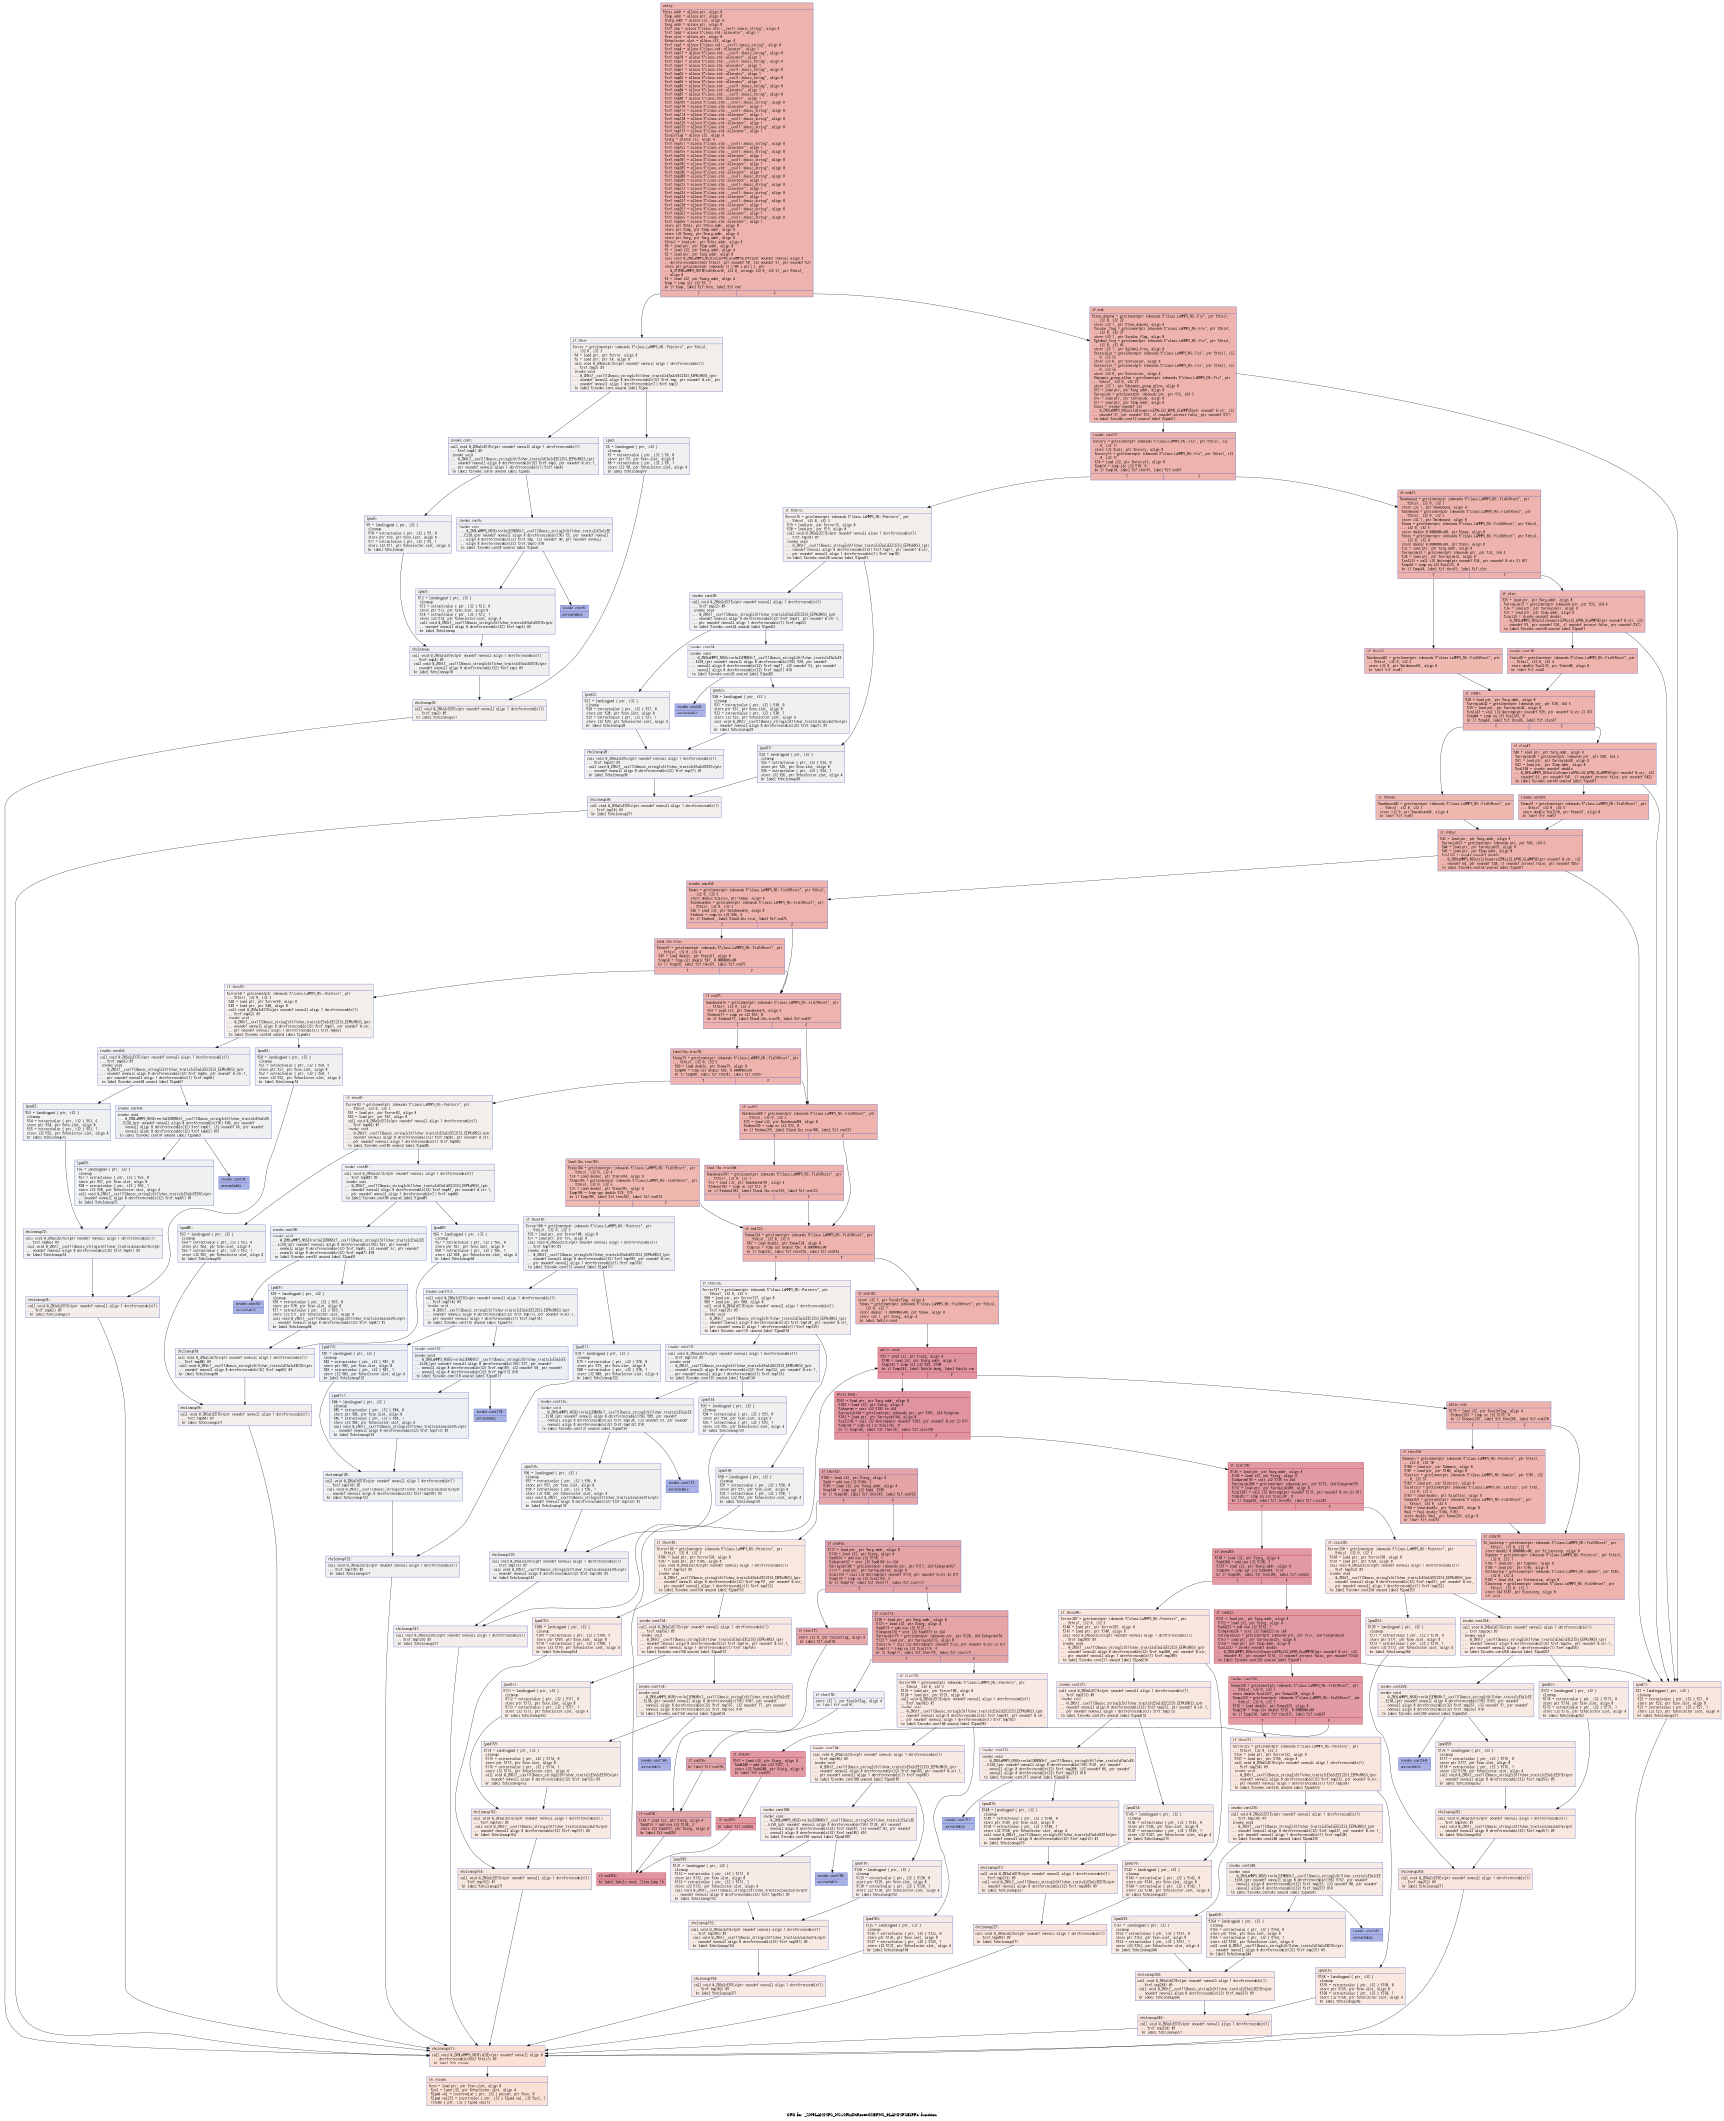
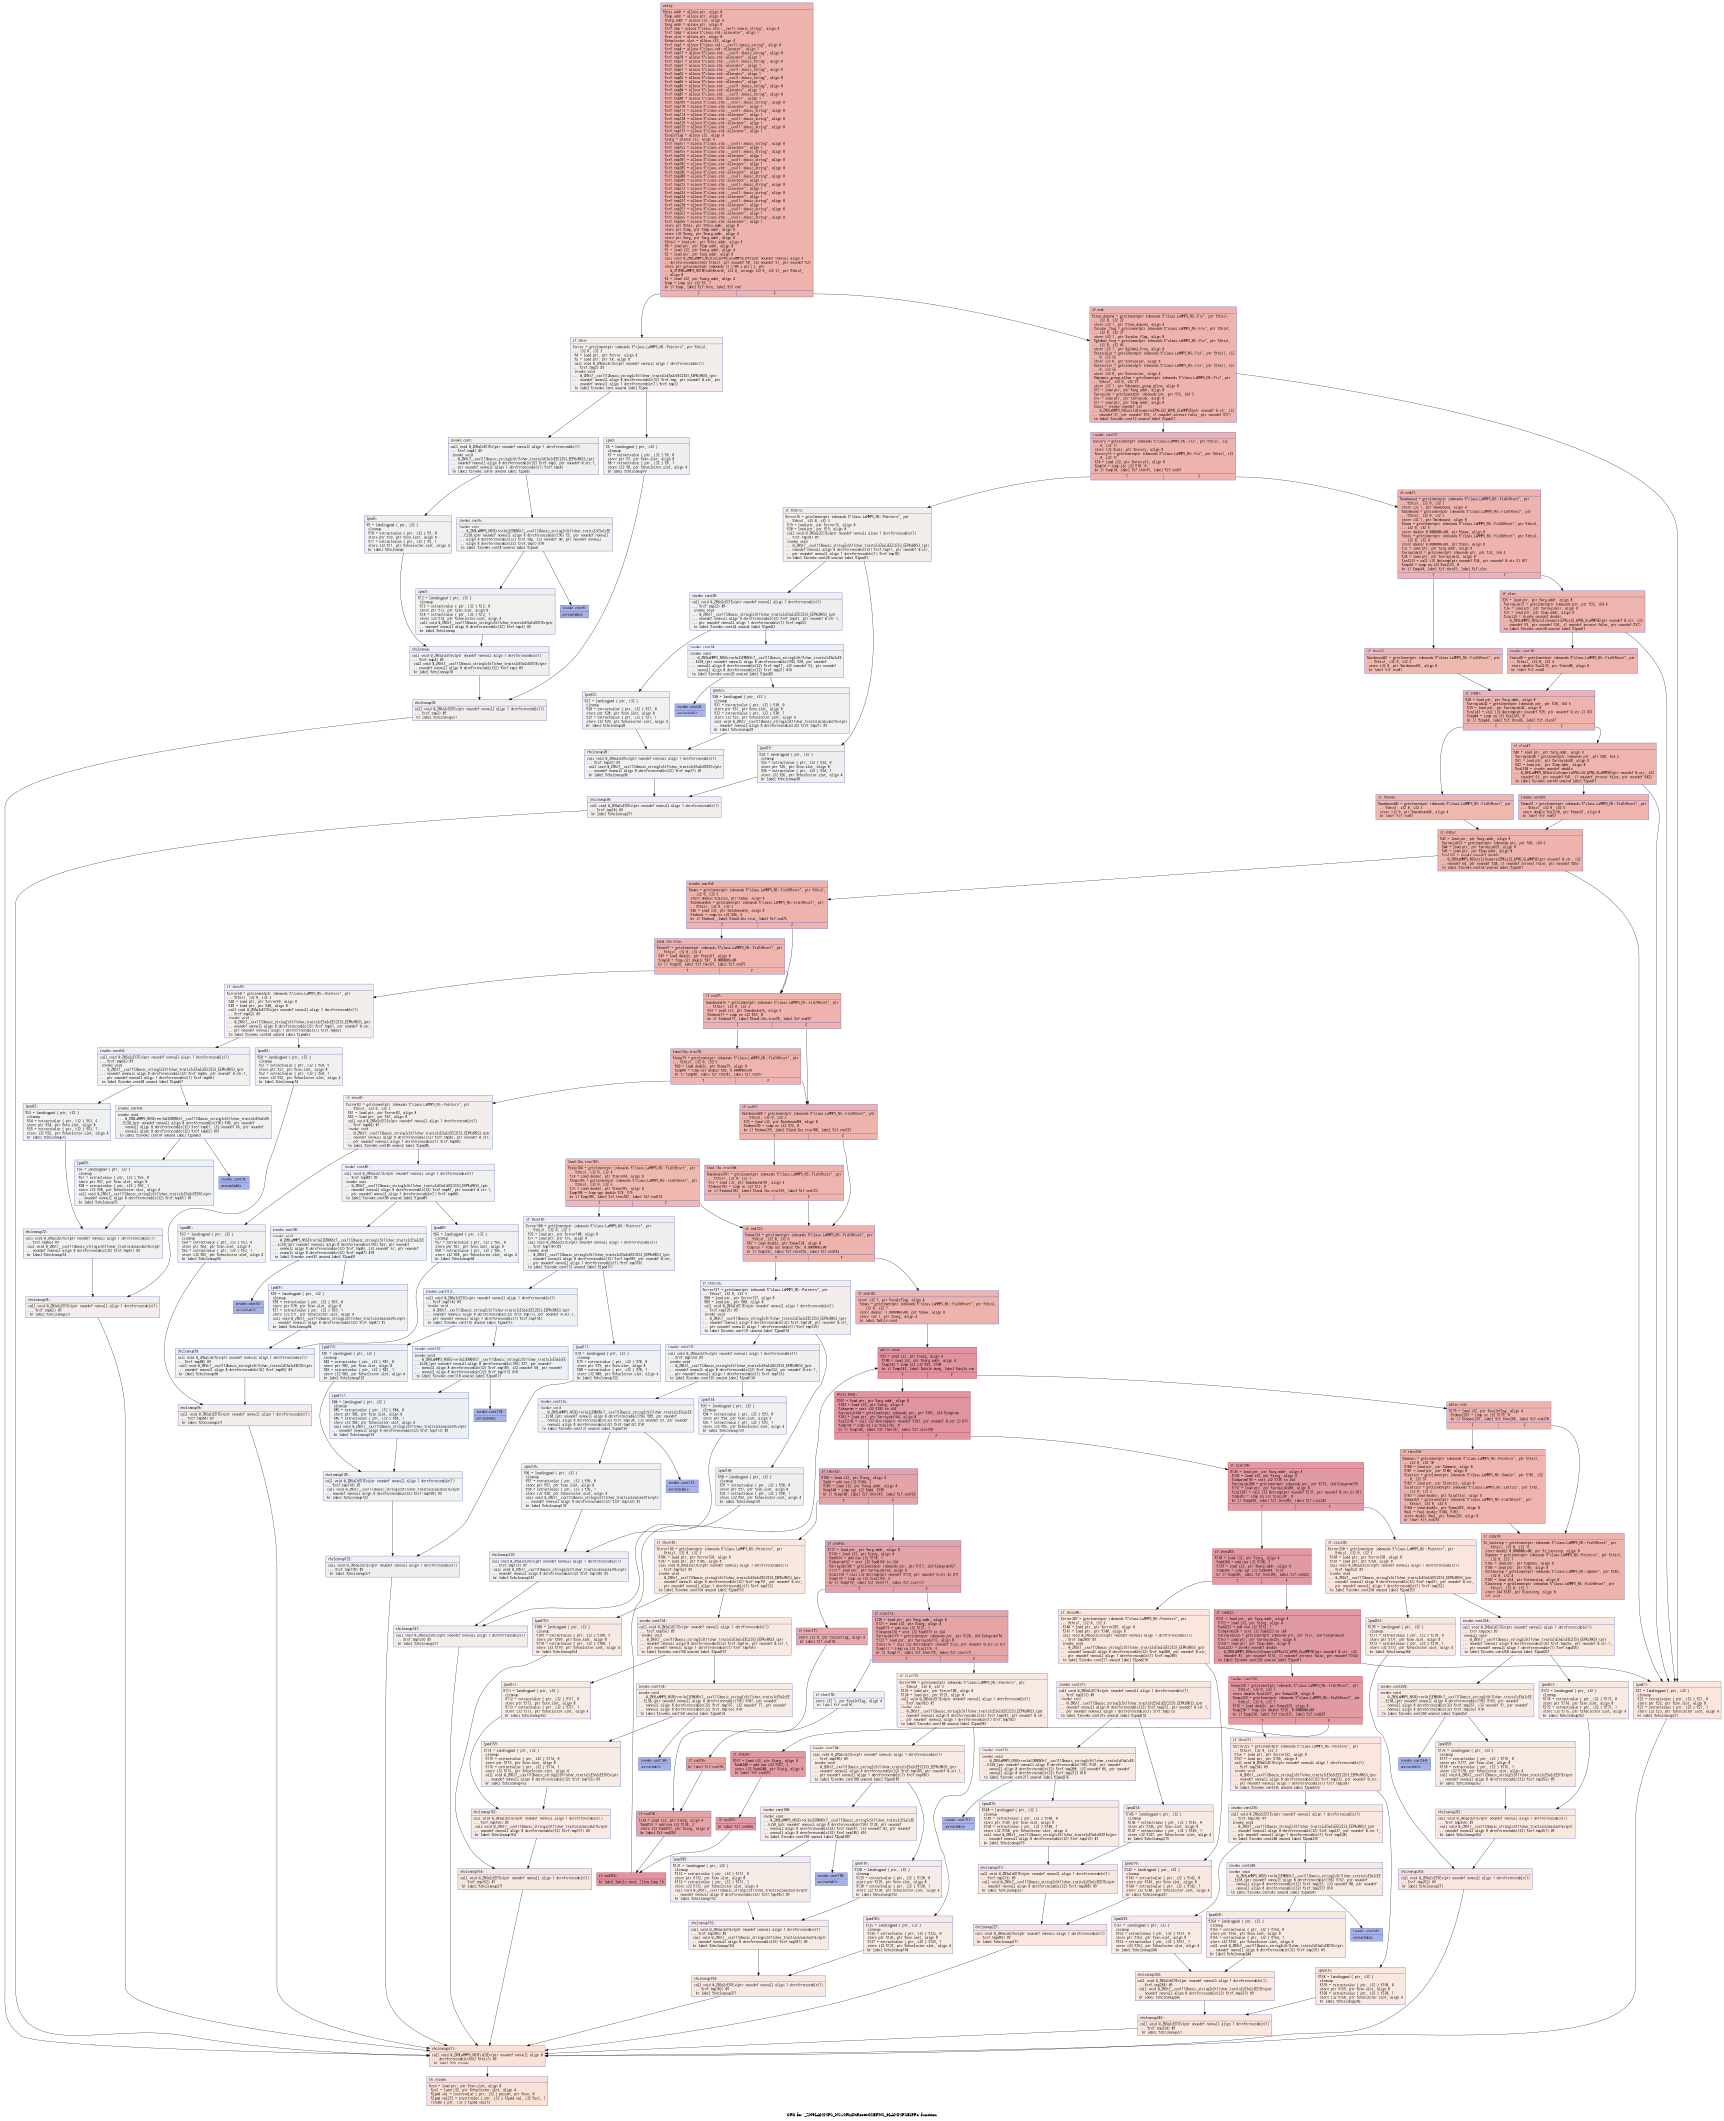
node "invoke.cont254:": text "invoke void" -> "nonnull void"
